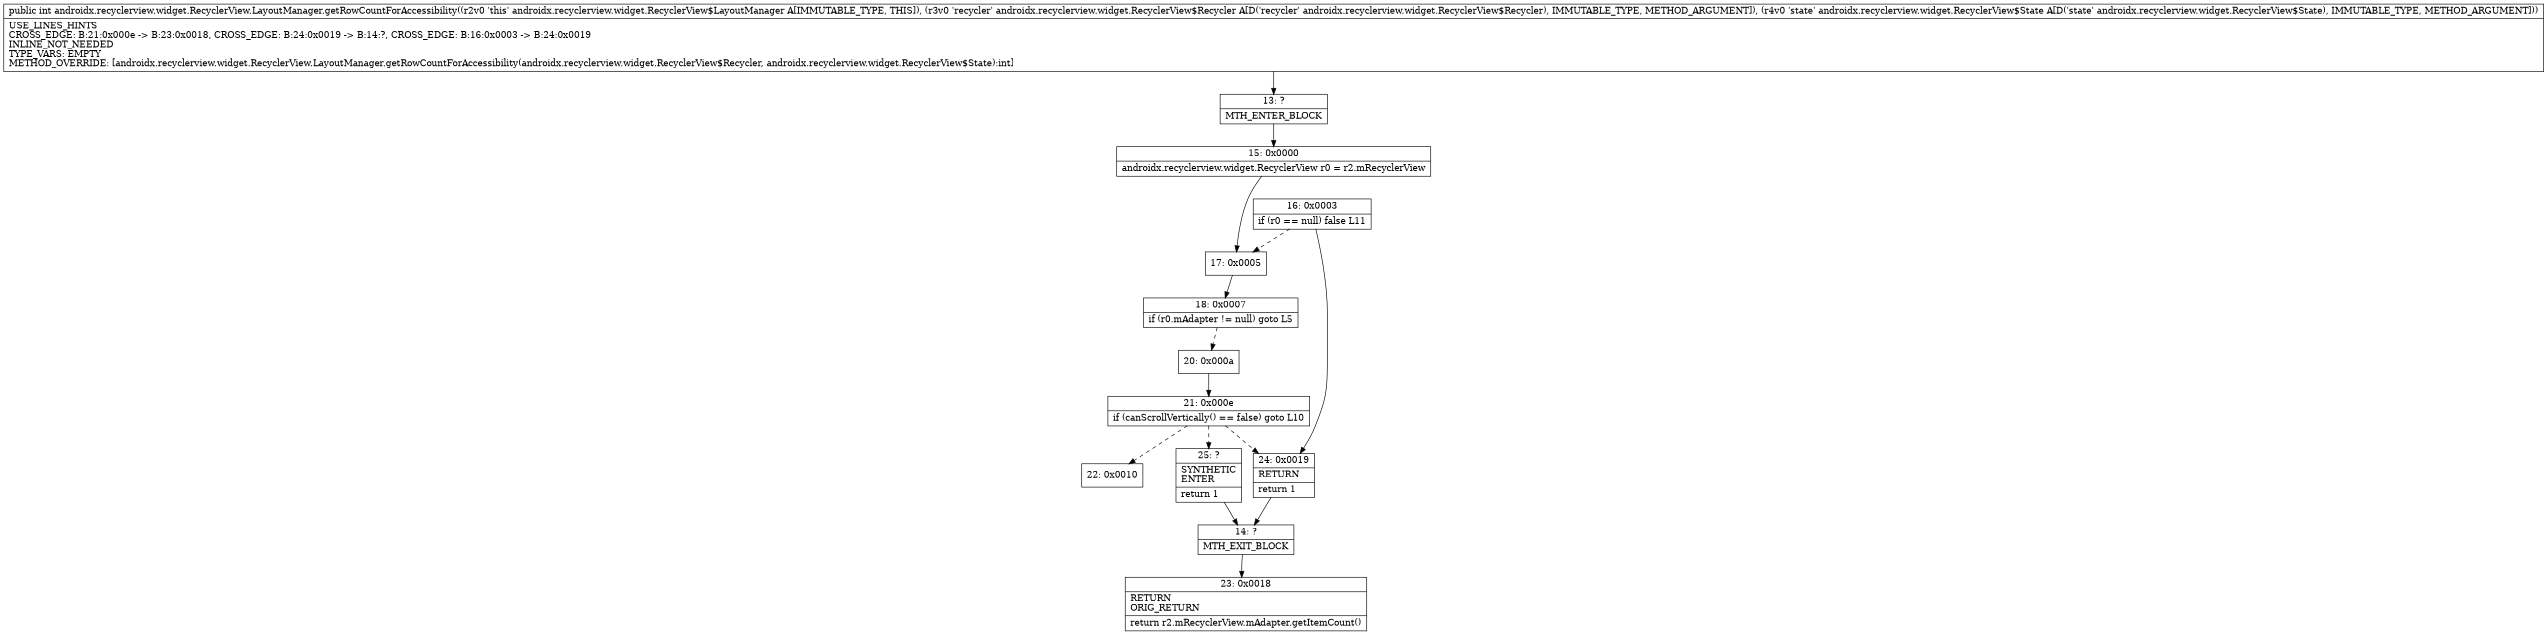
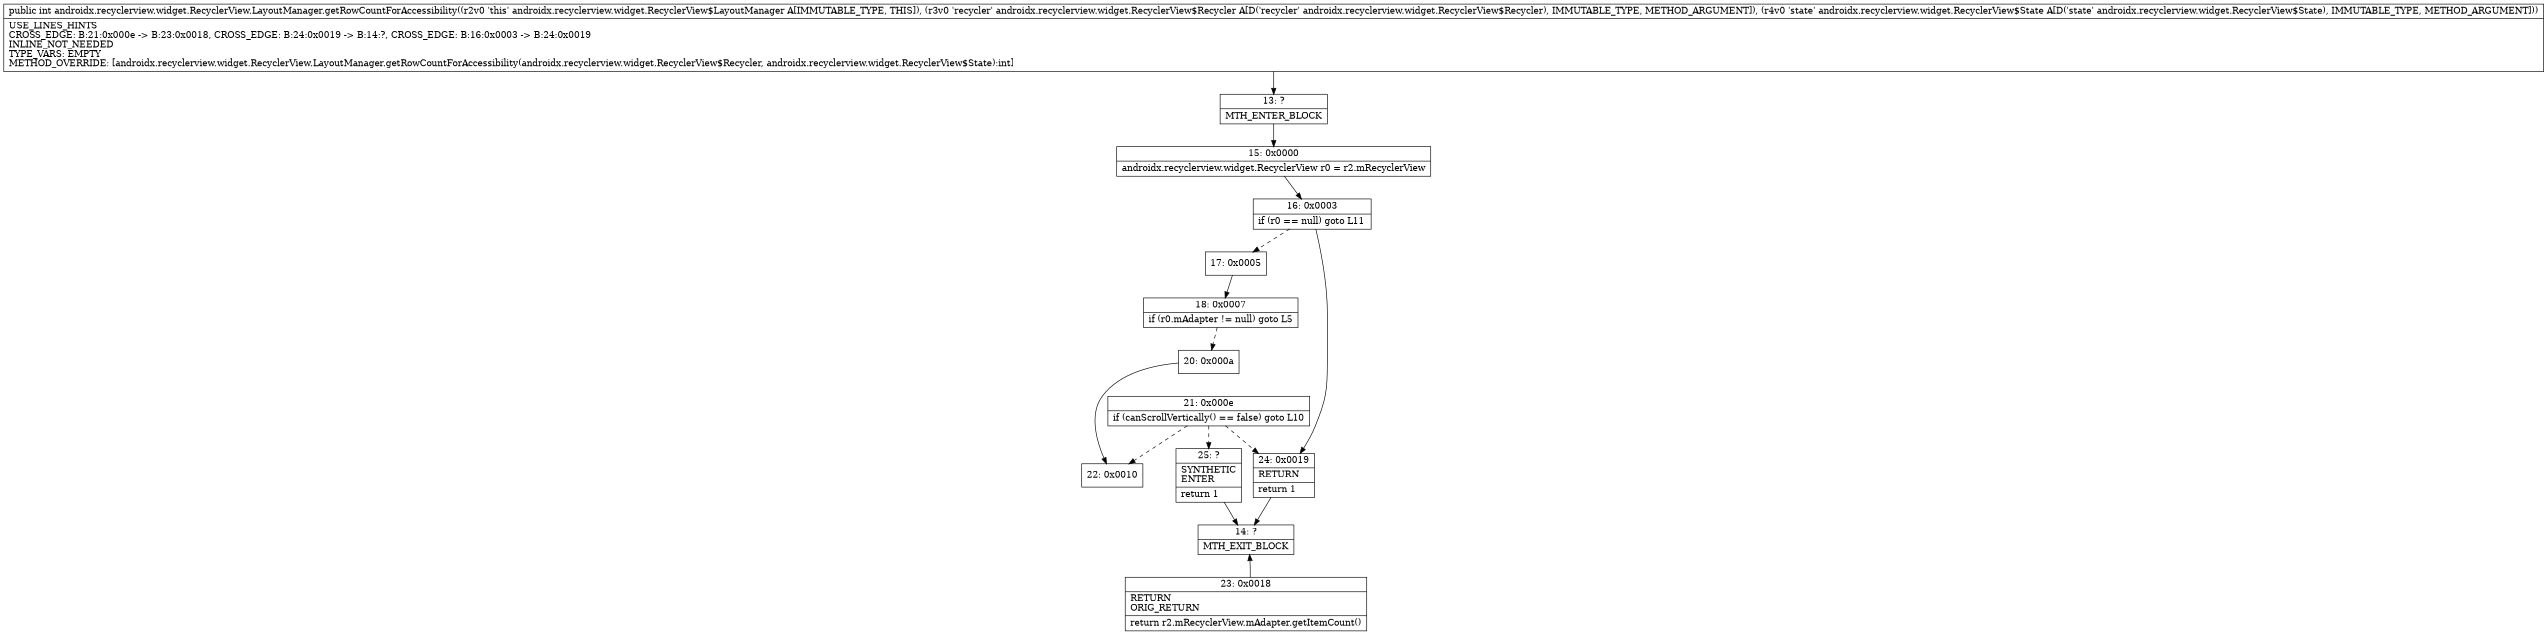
edge "15: 0x0000" -> "17: 0x0005": now "15: 0x0000" -> "16: 0x0003"
node "16: 0x0003": text "if (r0 == null) false L11" -> "if (r0 == null) goto L11"
edge "20: 0x000a" -> "21: 0x000e": now "20: 0x000a" -> "22: 0x0010"
edge "14: ?" -> "23: 0x0018": reversed
